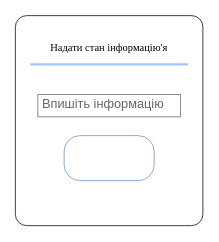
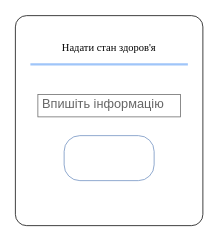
node "Надати стан інформацію'я": label "Надати стан інформацію'я" -> "Надати стан здоров'я"
